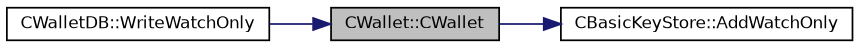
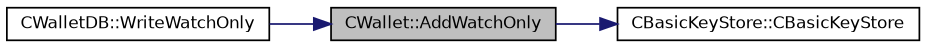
node "CWallet::CWallet": label "CWallet::CWallet" -> "CWallet::AddWatchOnly"
node "CBasicKeyStore::AddWatchOnly": label "CBasicKeyStore::AddWatchOnly" -> "CBasicKeyStore::CBasicKeyStore"
